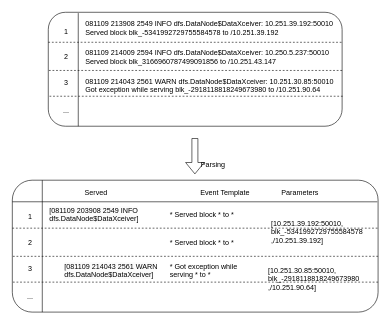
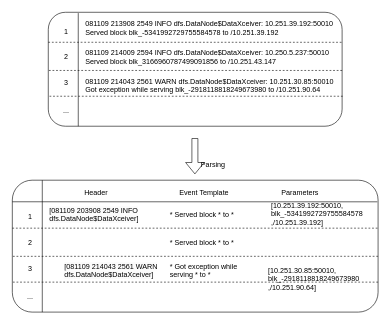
node "Served": label "Served" -> "Header"
node "Event Template": moved (225, 194) -> (204, 194)
node "[10.251.39.192:50010, blk_-5341992729755584578 ,/10.251.39.192]": moved (318, 233) -> (318, 215)
